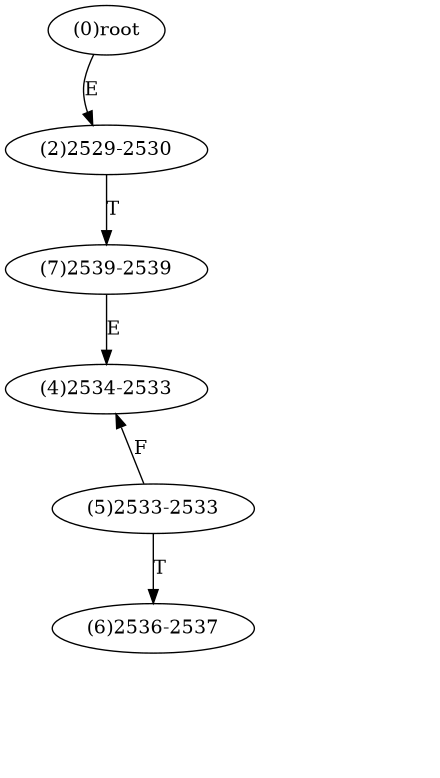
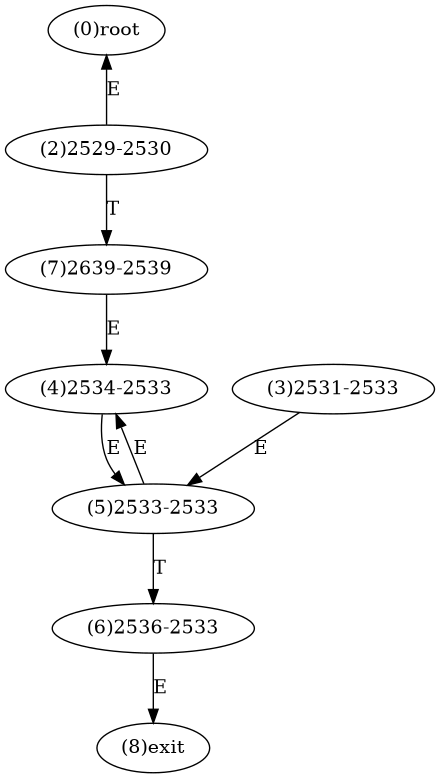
edge "(0)root" -> "(2)2529-2530": reversed
node "(7)2539-2539": label "(7)2539-2539" -> "(7)2639-2539"
node "(3)2531-2533": added
edge "(4)2534-2533" -> "(5)2533-2533": added, label "E"
edge "(5)2533-2533" -> "(4)2534-2533": label "F" -> "E"
node "(6)2536-2537": label "(6)2536-2537" -> "(6)2536-2533"
node "(8)exit": added
